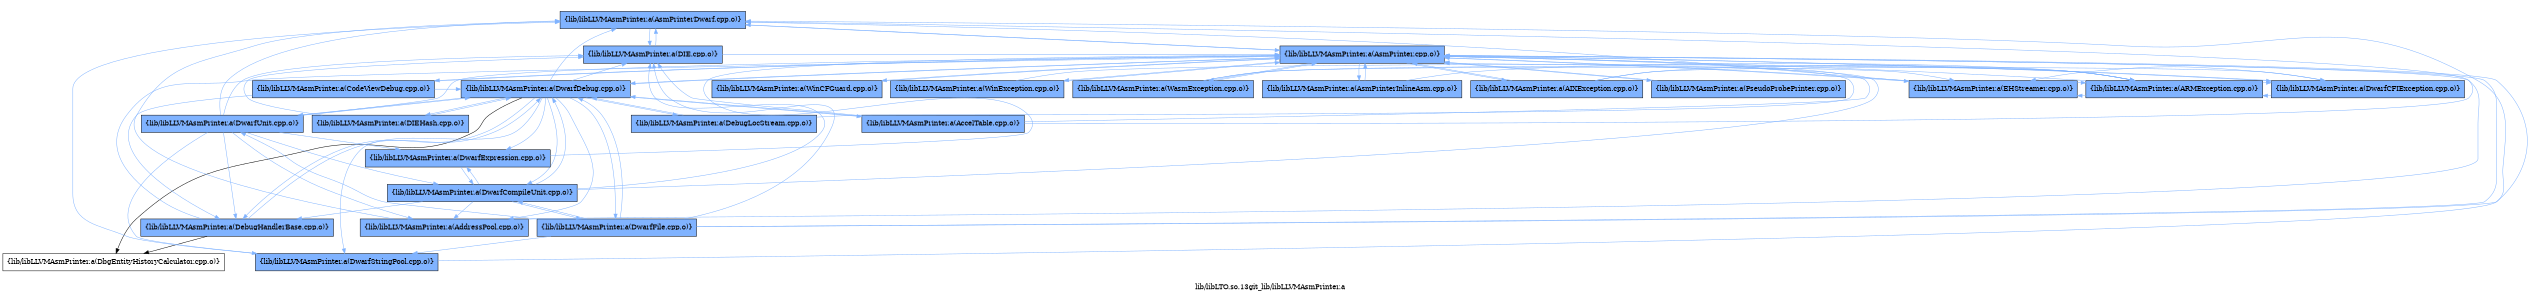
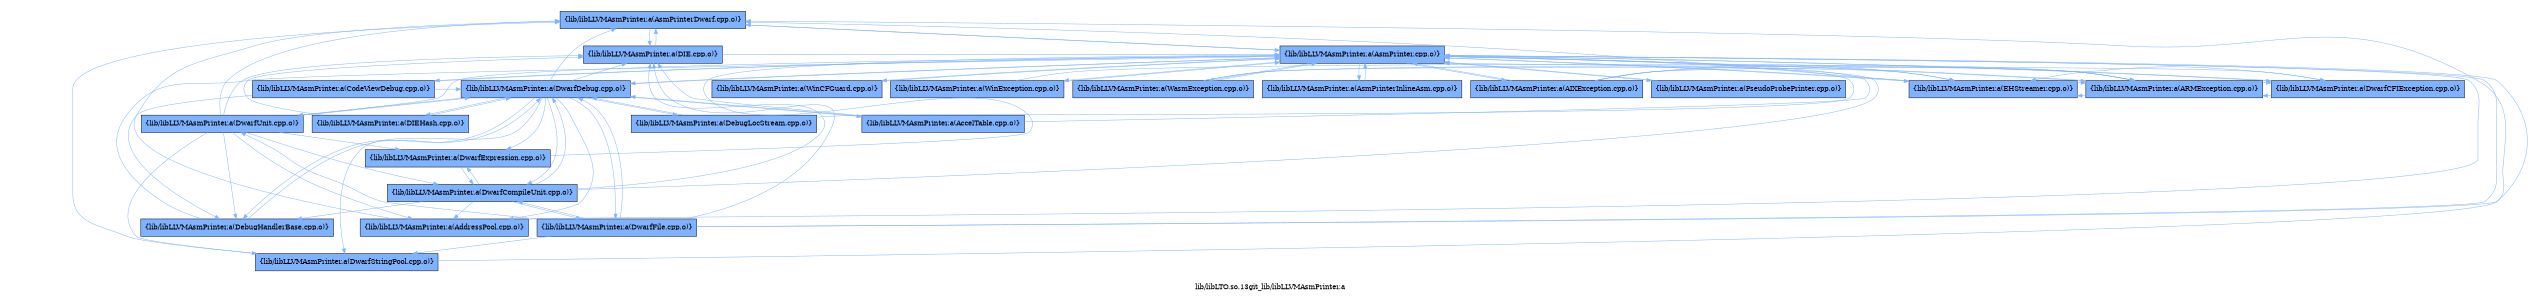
edge "{lib/libLLVMAsmPrinter.a(AsmPrinterInlineAsm.cpp.o)}" -> "{lib/libLLVMAsmPrinter.a(ARMException.cpp.o)}": now "{lib/libLLVMAsmPrinter.a(AsmPrinter.cpp.o)}" -> "{lib/libLLVMAsmPrinter.a(ARMException.cpp.o)}"
edge "{lib/libLLVMAsmPrinter.a(AIXException.cpp.o)}" -> "{lib/libLLVMAsmPrinter.a(EHStreamer.cpp.o)}": added
edge "{lib/libLLVMAsmPrinter.a(AccelTable.cpp.o)}" -> "{lib/libLLVMAsmPrinter.a(AsmPrinterDwarf.cpp.o)}": removed
node "{lib/libLLVMAsmPrinter.a(DbgEntityHistoryCalculator.cpp.o)}": removed
